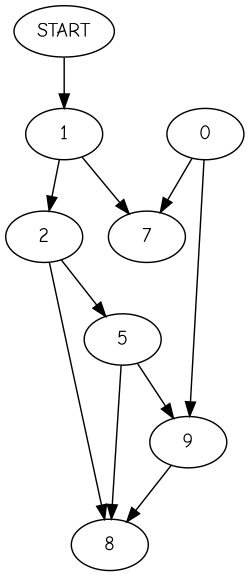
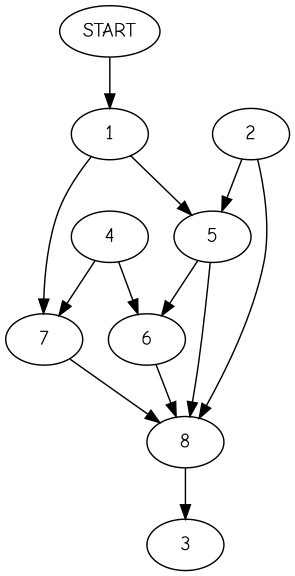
node "0": label "0" -> "4"
edge "1" -> "2": now "1" -> "5"
edge "7" -> "8": added
node "9": label "9" -> "6"
node "3": added
